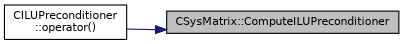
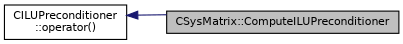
edge "CILUPreconditioner ::operator()" -> "CSysMatrix::ComputeILUPreconditioner": reversed
